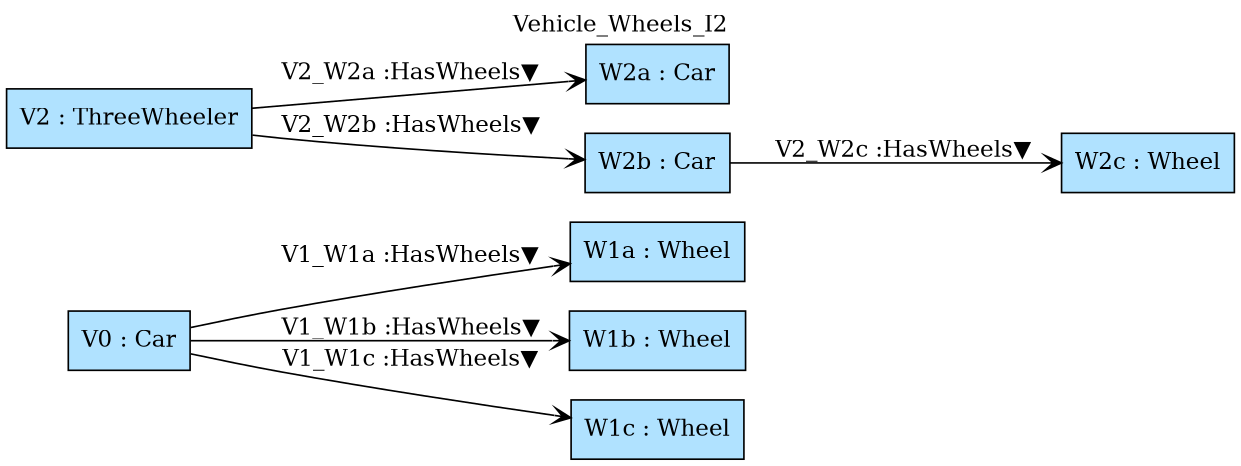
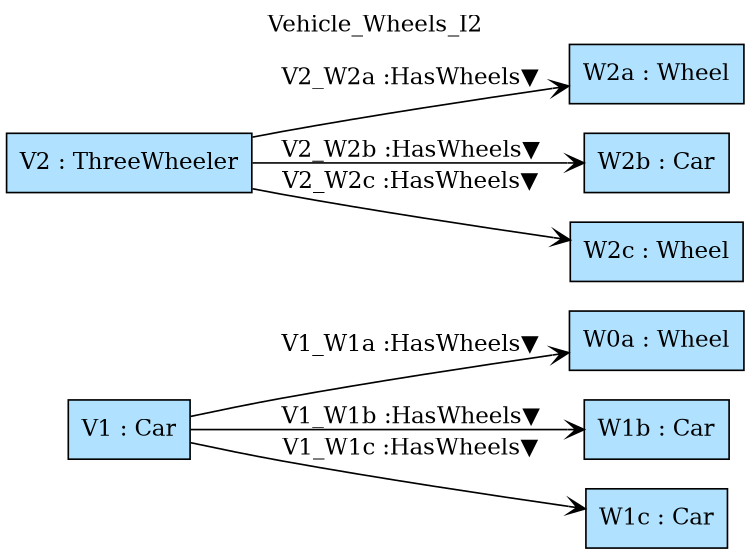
node "W2a : Car": label "W2a : Car" -> "W2a : Wheel"
edge "W2b : Car" -> "W2c : Wheel": now "V2 : ThreeWheeler" -> "W2c : Wheel"
node "W1a : Wheel": label "W1a : Wheel" -> "W0a : Wheel"
node "V0 : Car": label "V0 : Car" -> "V1 : Car"
node "W1b : Wheel": label "W1b : Wheel" -> "W1b : Car"
node "W1c : Wheel": label "W1c : Wheel" -> "W1c : Car"
